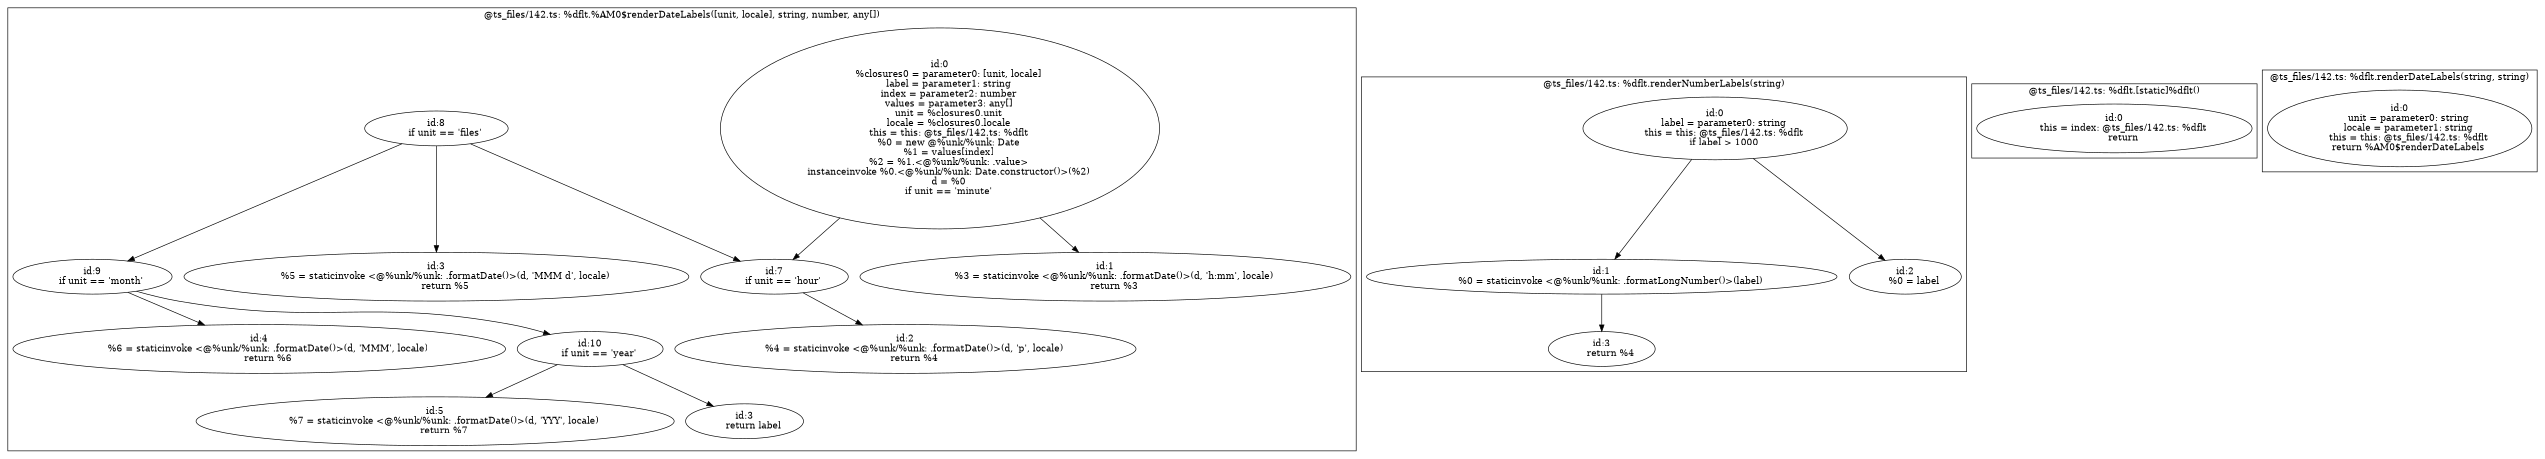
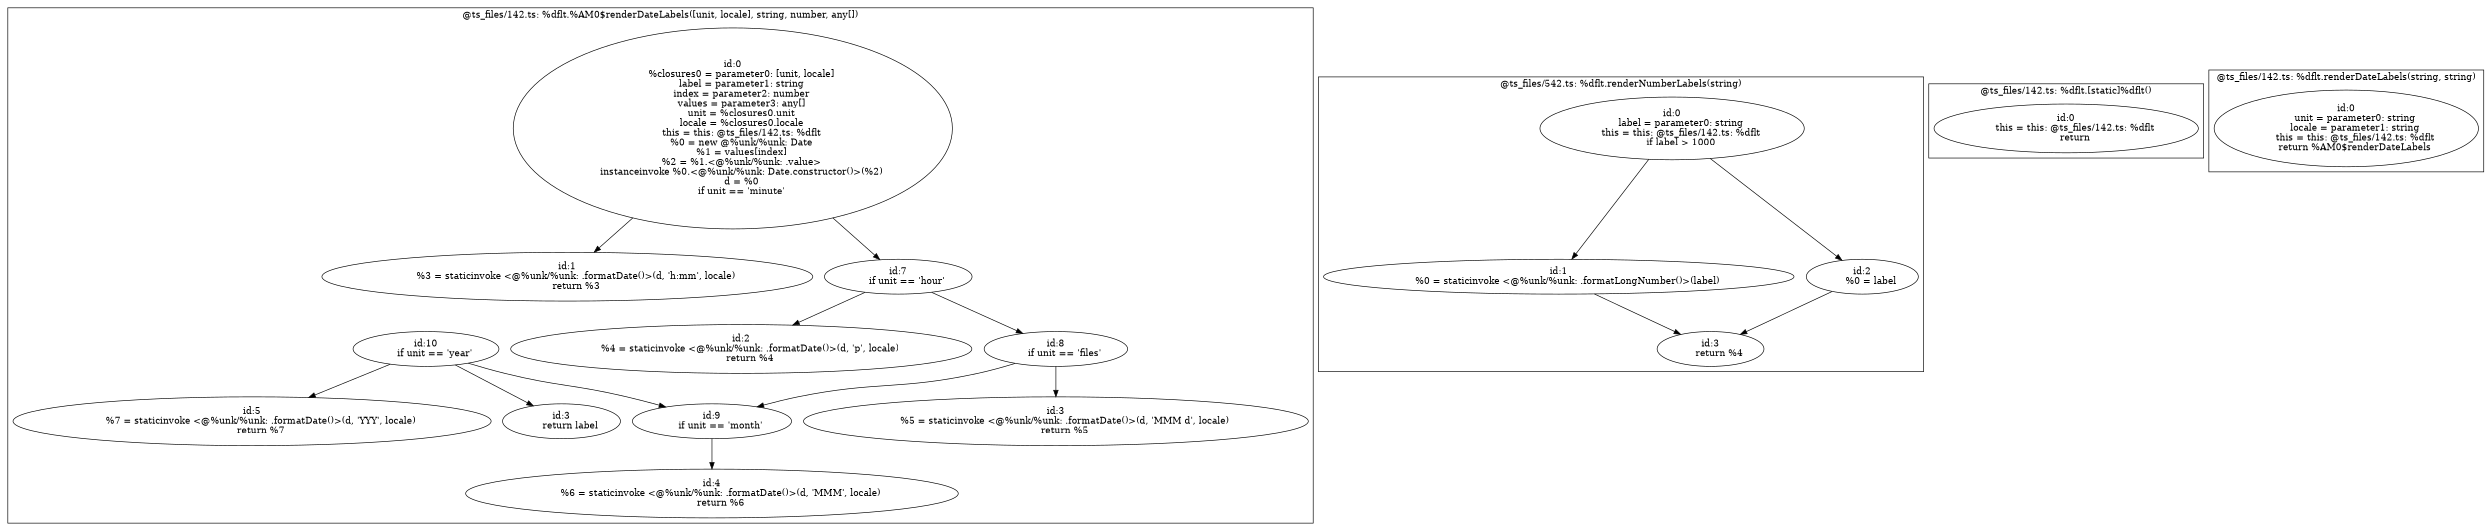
cluster "@ts_files/142.ts: %dflt.renderNumberLabels(string)": label "@ts_files/142.ts: %dflt.renderNumberLabels(string)" -> "@ts_files/542.ts: %dflt.renderNumberLabels(string)"
node "id:0 this = index: @ts_files/142.ts: %dflt return": label "id:0 this = index: @ts_files/142.ts: %dflt return" -> "id:0 this = this: @ts_files/142.ts: %dflt return"
edge "id:8 if unit == 'files'" -> "id:7 if unit == 'hour'": reversed
edge "id:9 if unit == 'month'" -> "id:10 if unit == 'year'": reversed
edge "id:2 %0 = label" -> "id:3 return %4": added
